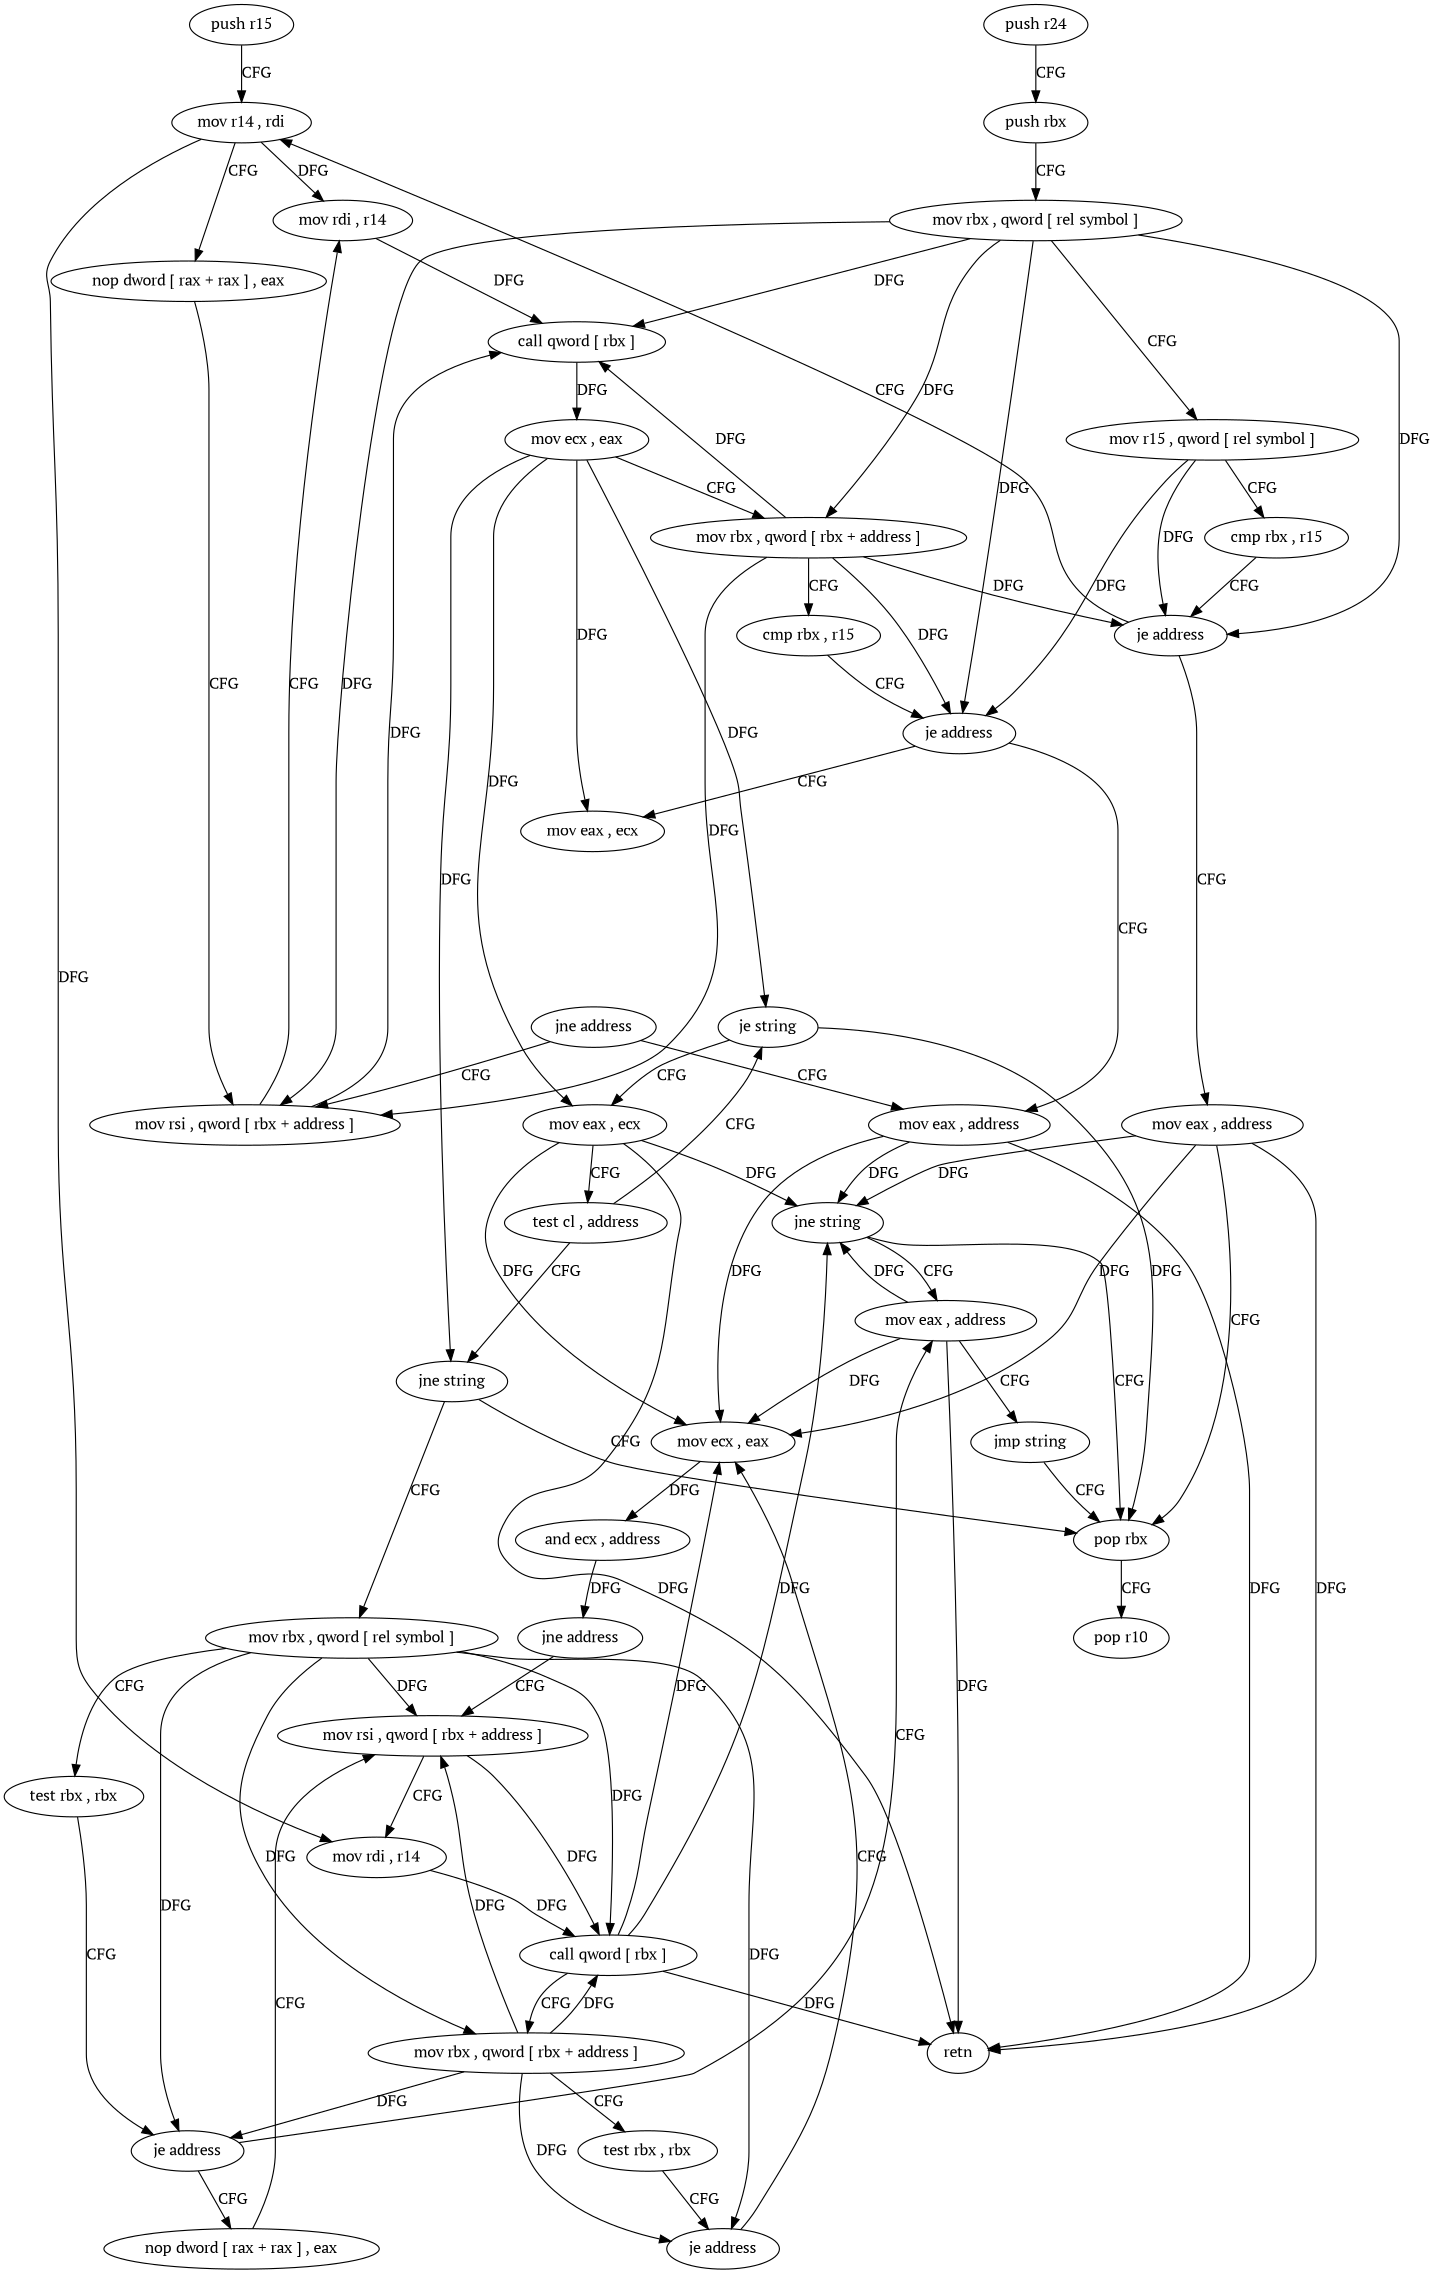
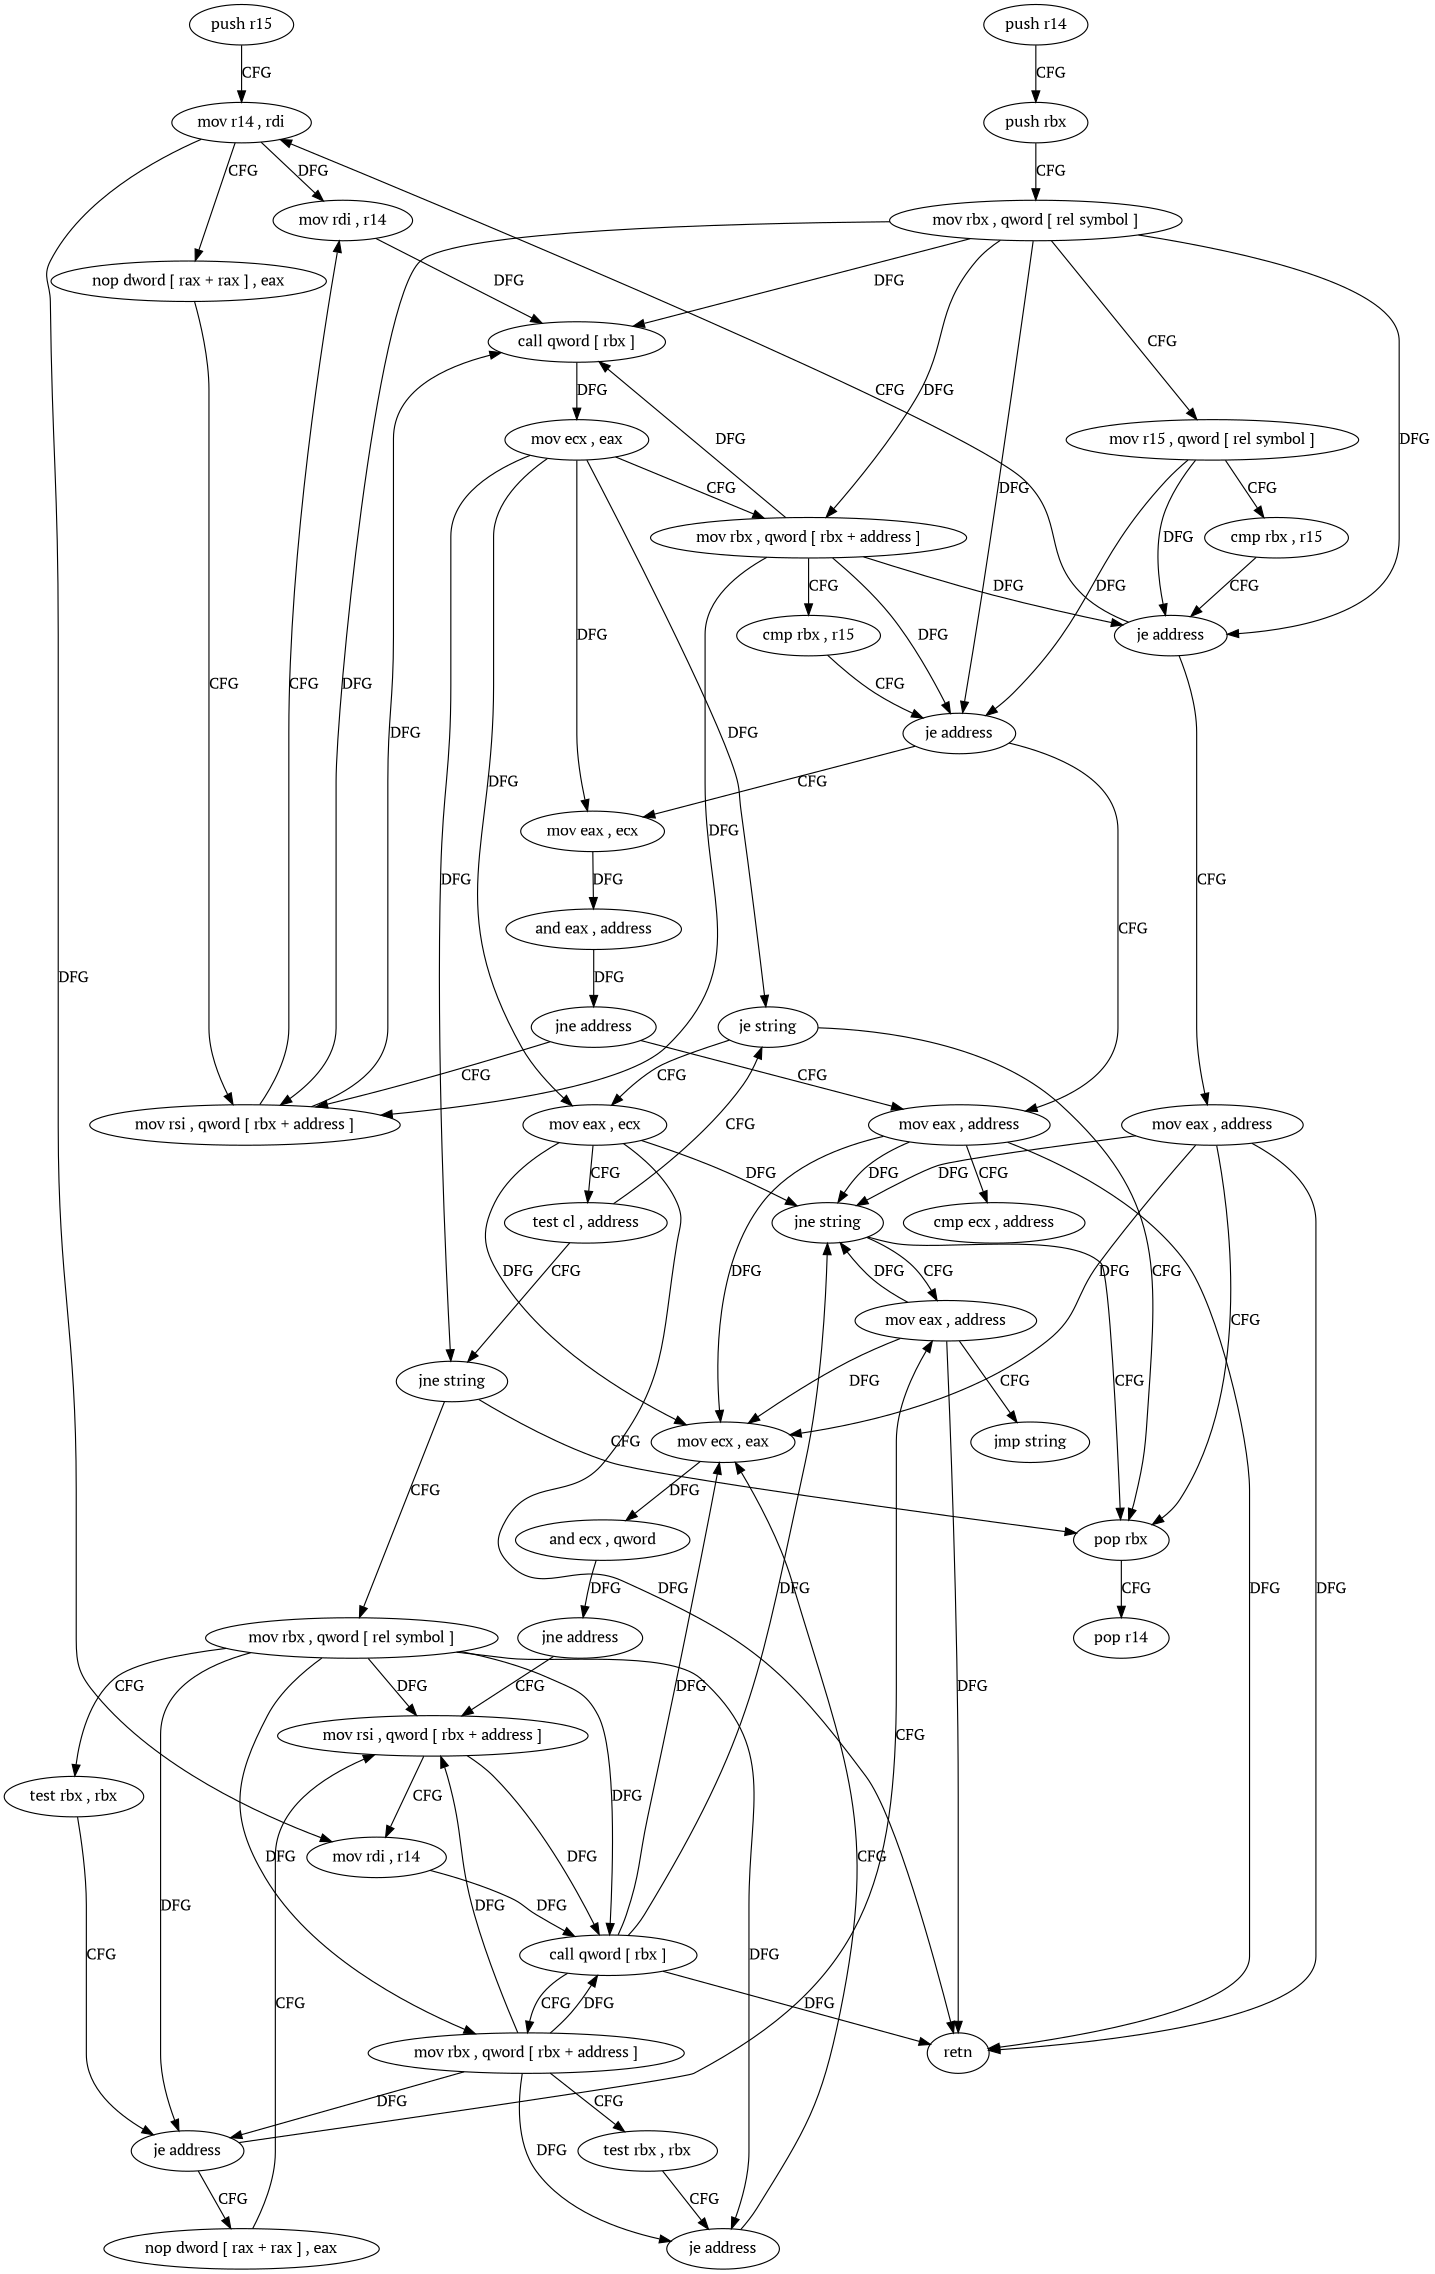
node "push r24": label "push r24" -> "push r14"
node "and eax , address": added
node "cmp ecx , address": added
edge "je string" -> "pop rbx": label "DFG" -> "CFG"
edge "jmp string" -> "pop rbx": removed, label "CFG"
node "and ecx , address": label "and ecx , address" -> "and ecx , qword"
node "pop r10": label "pop r10" -> "pop r14"
